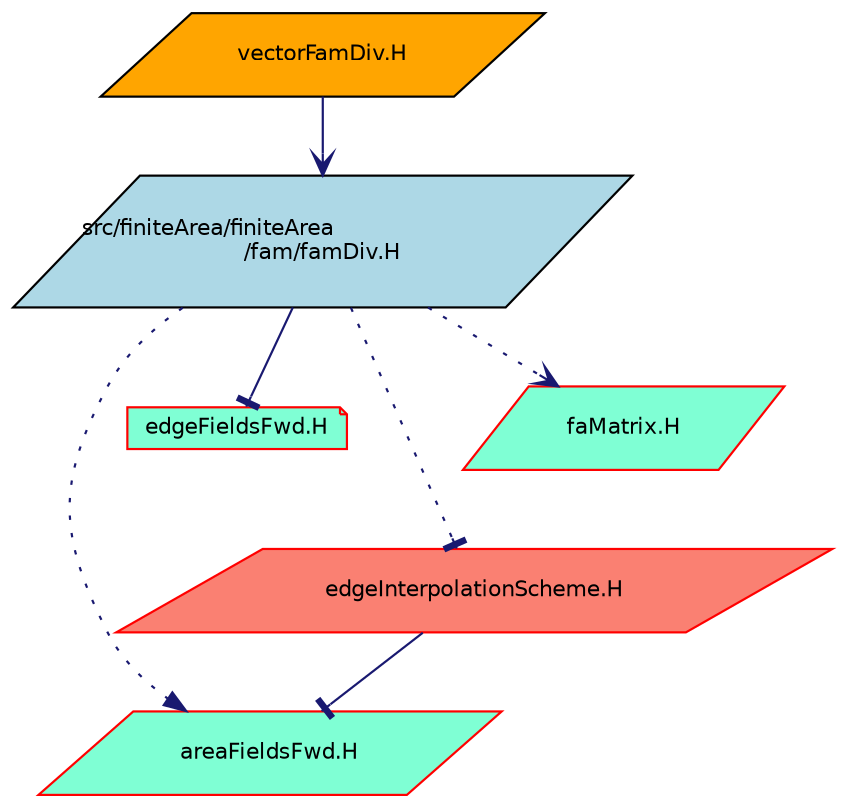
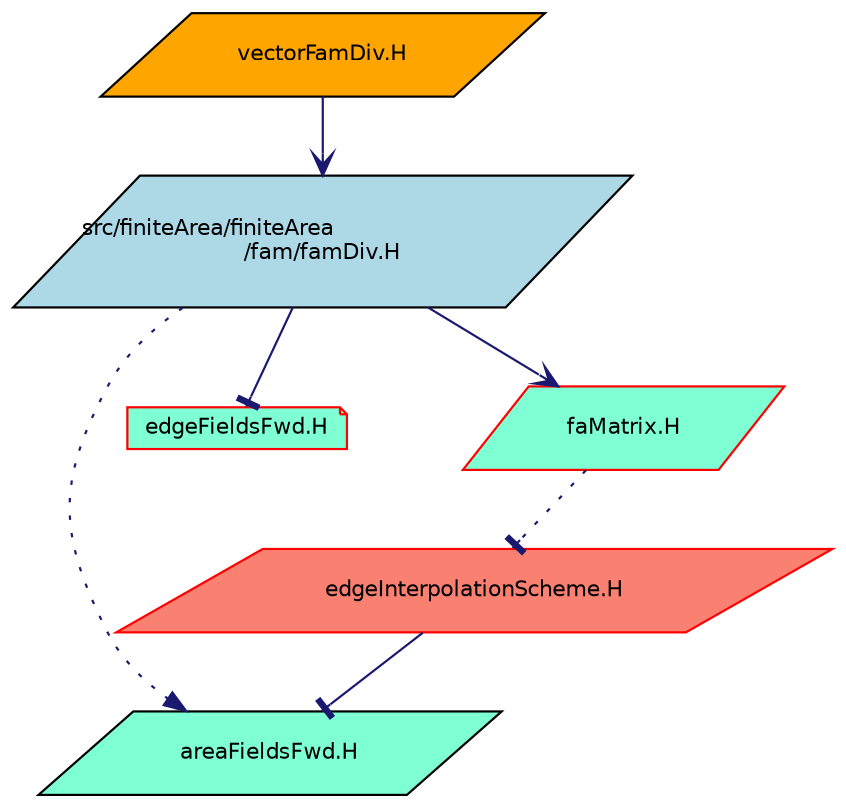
edge "src/finiteArea/finiteArea /fam/famDiv.H" -> "faMatrix.H": style dotted -> solid
edge "src/finiteArea/finiteArea /fam/famDiv.H" -> "edgeInterpolationScheme.H": now "faMatrix.H" -> "edgeInterpolationScheme.H"
node "areaFieldsFwd.H": color red -> black
